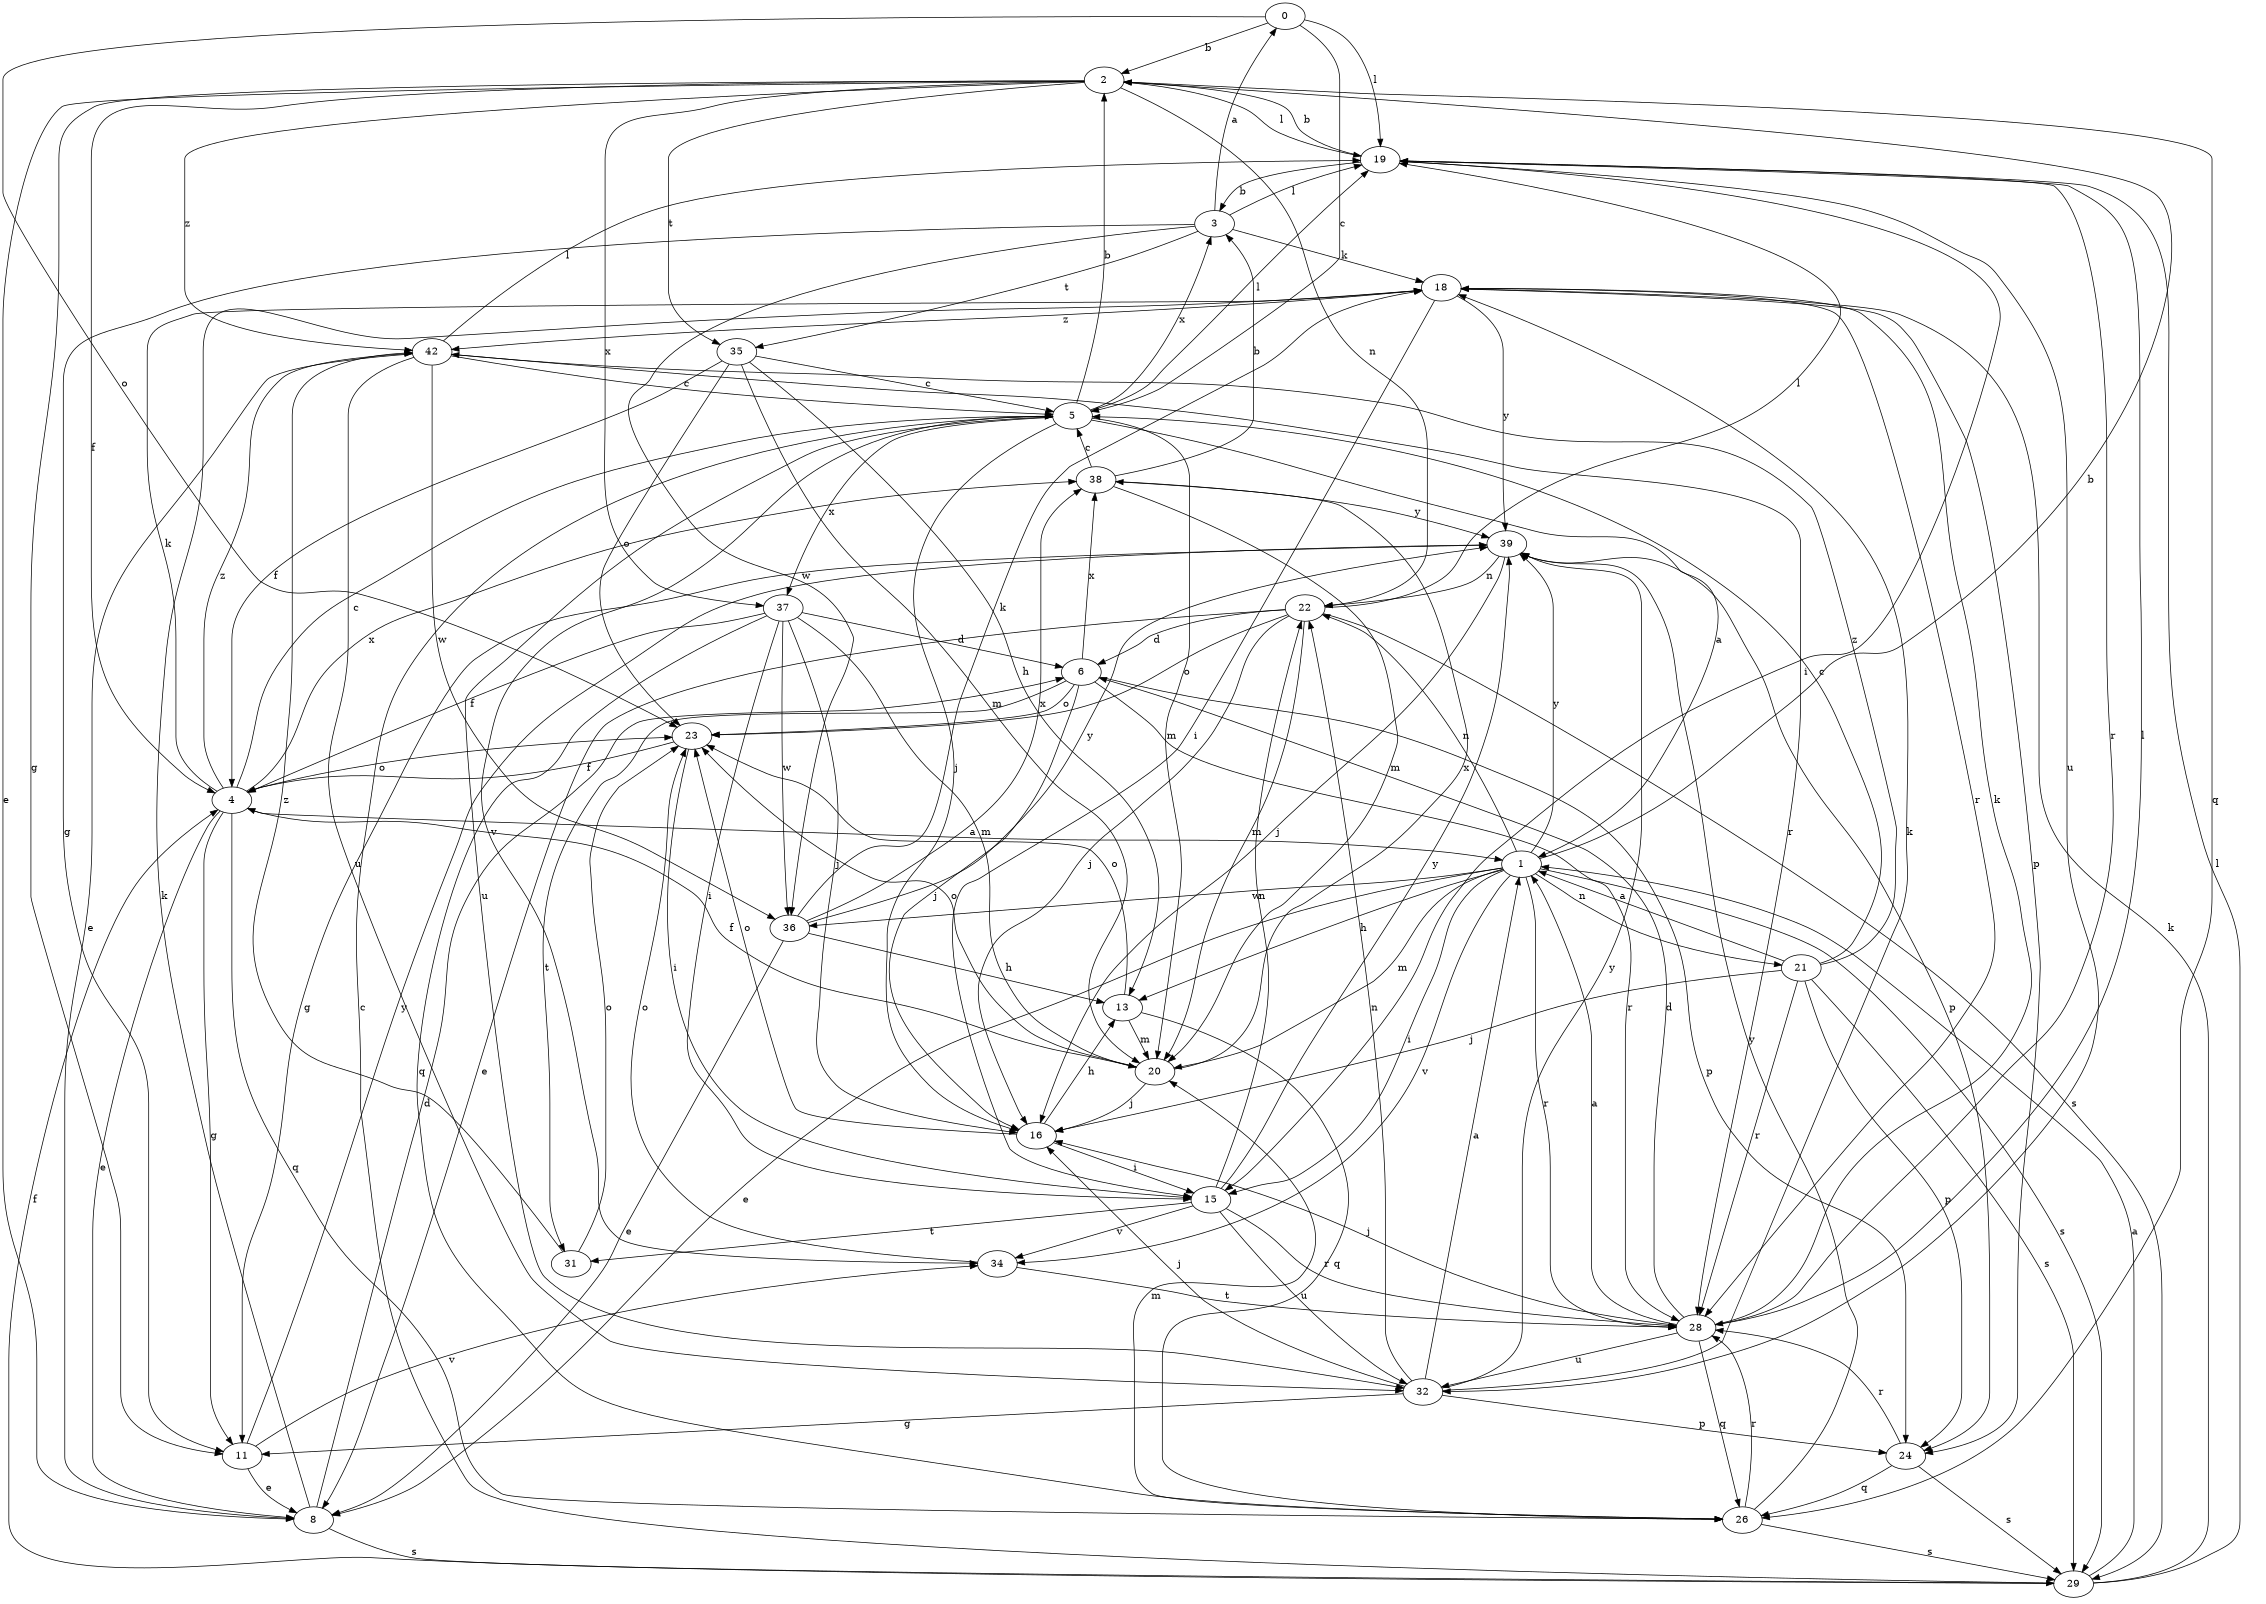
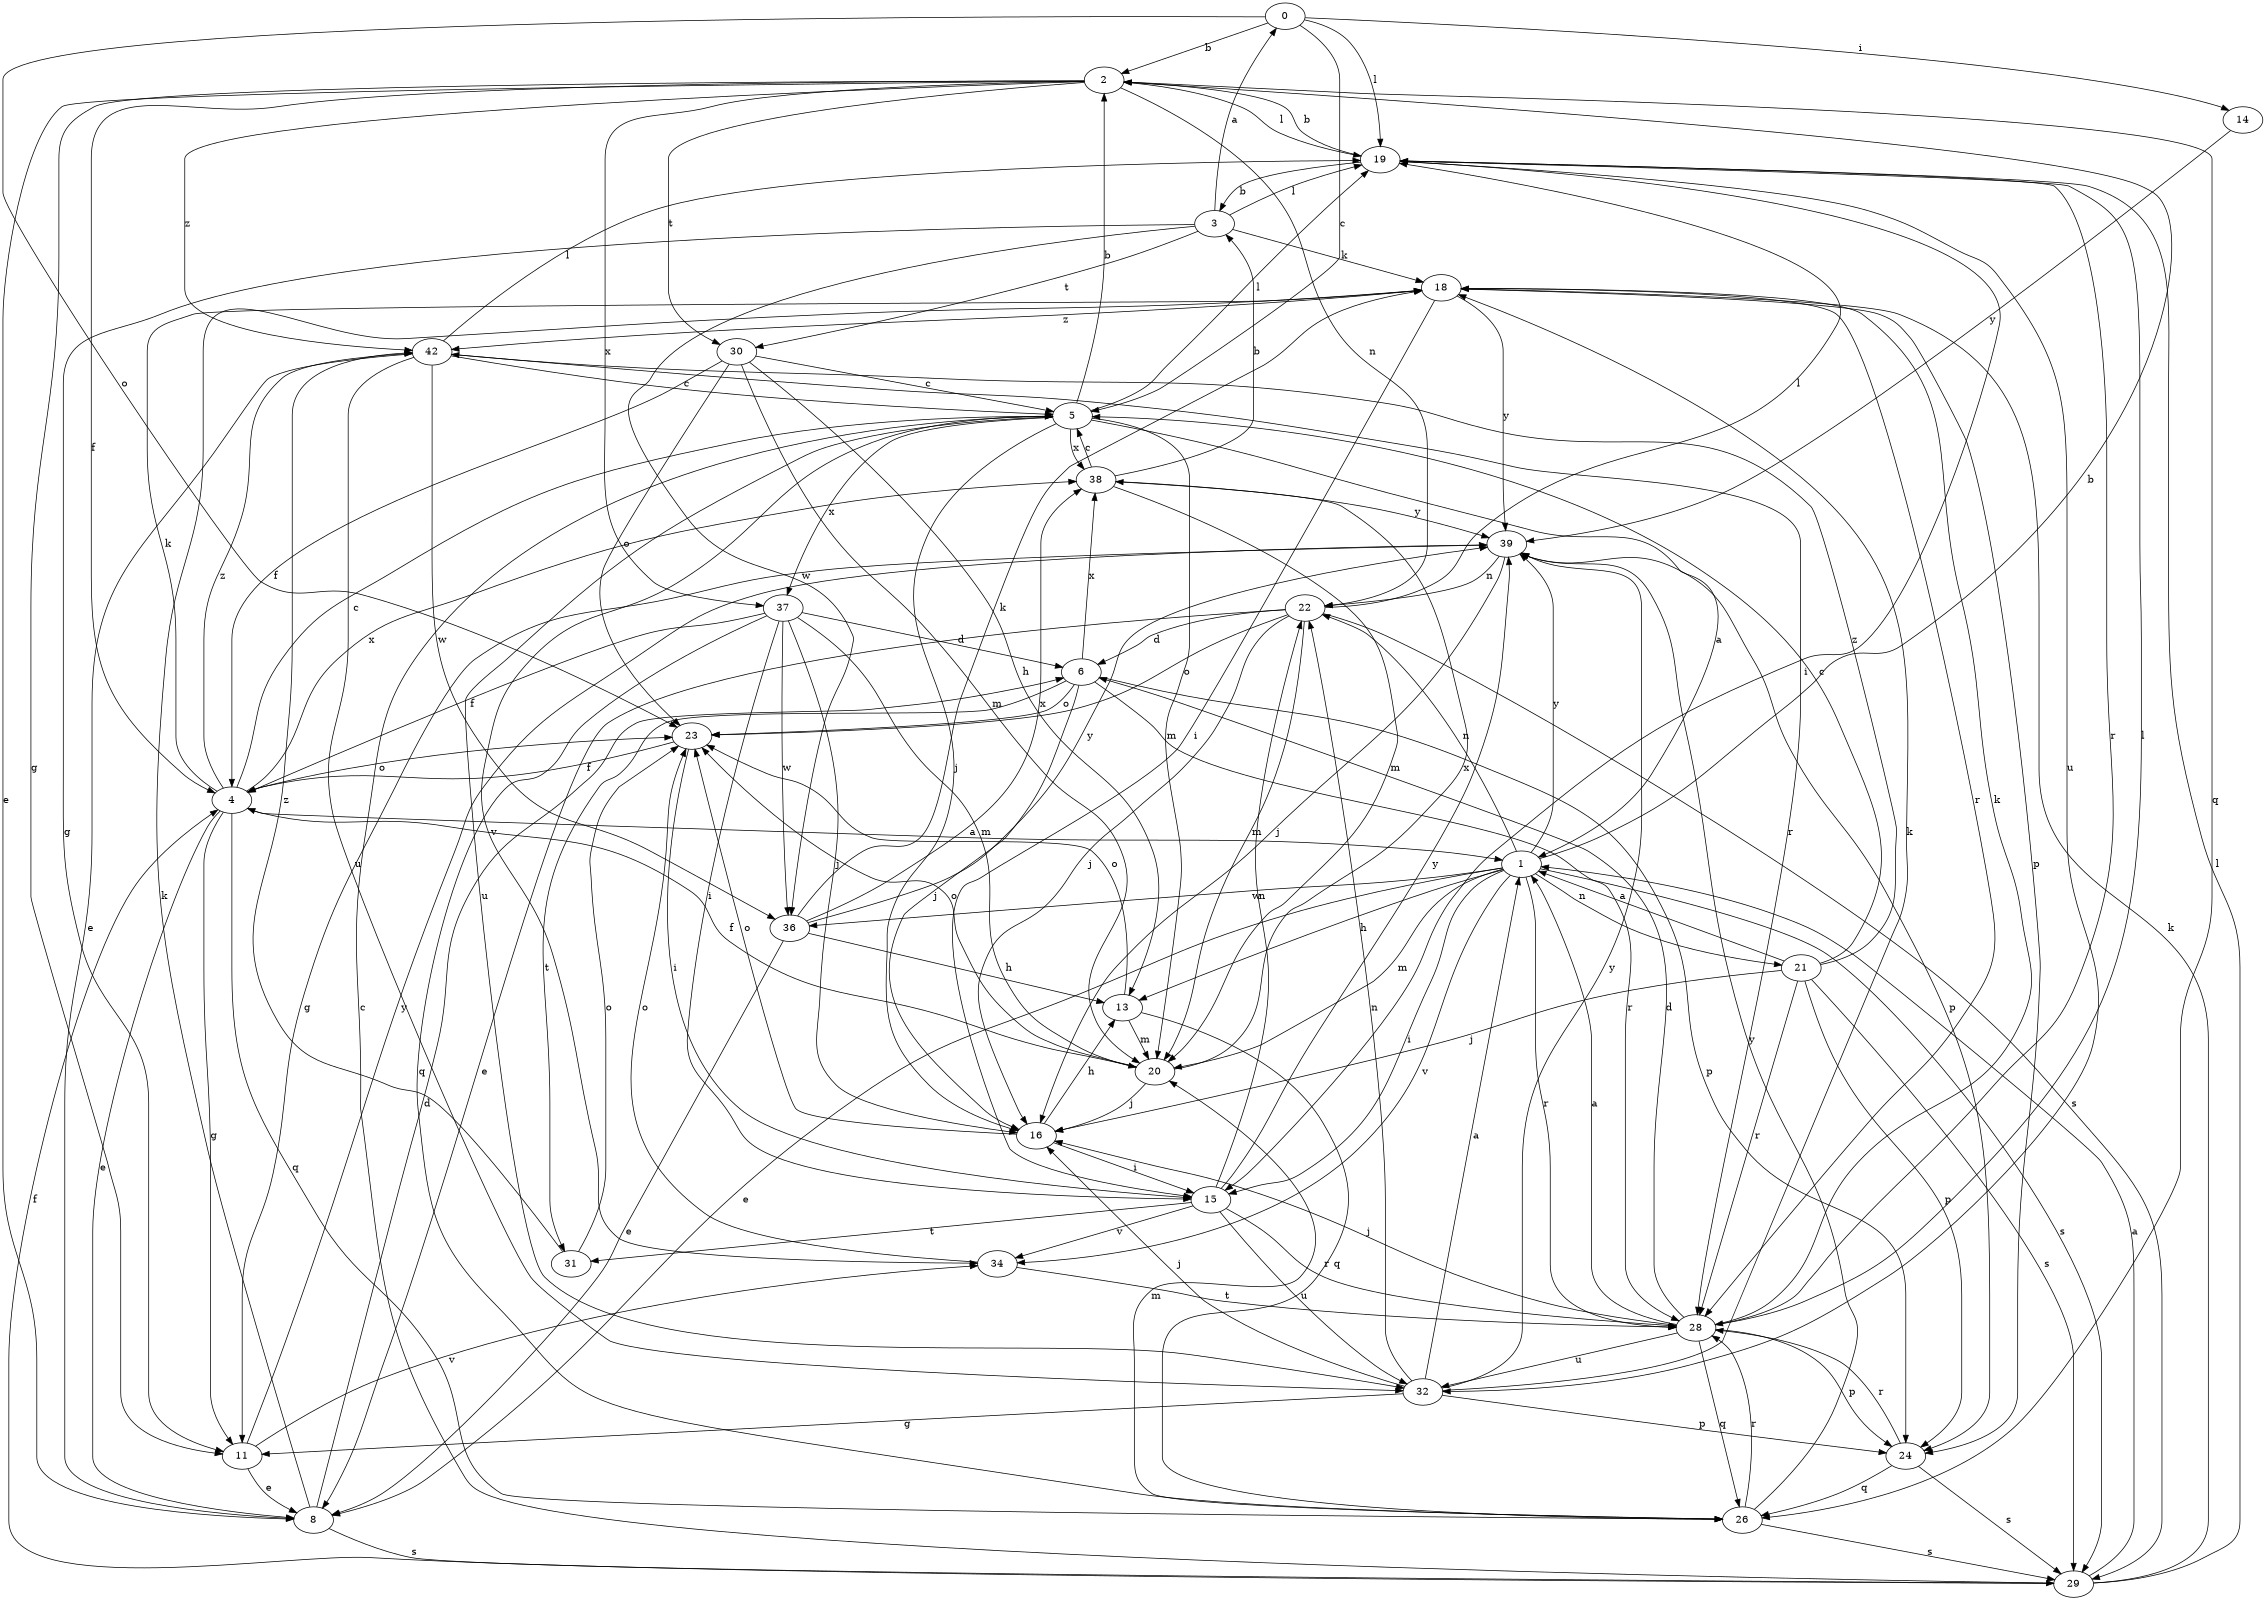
node "14": added
edge "5" -> "3": now "5" -> "38"
node "35": label "35" -> "30"
edge "28" -> "24": added, label "p"
